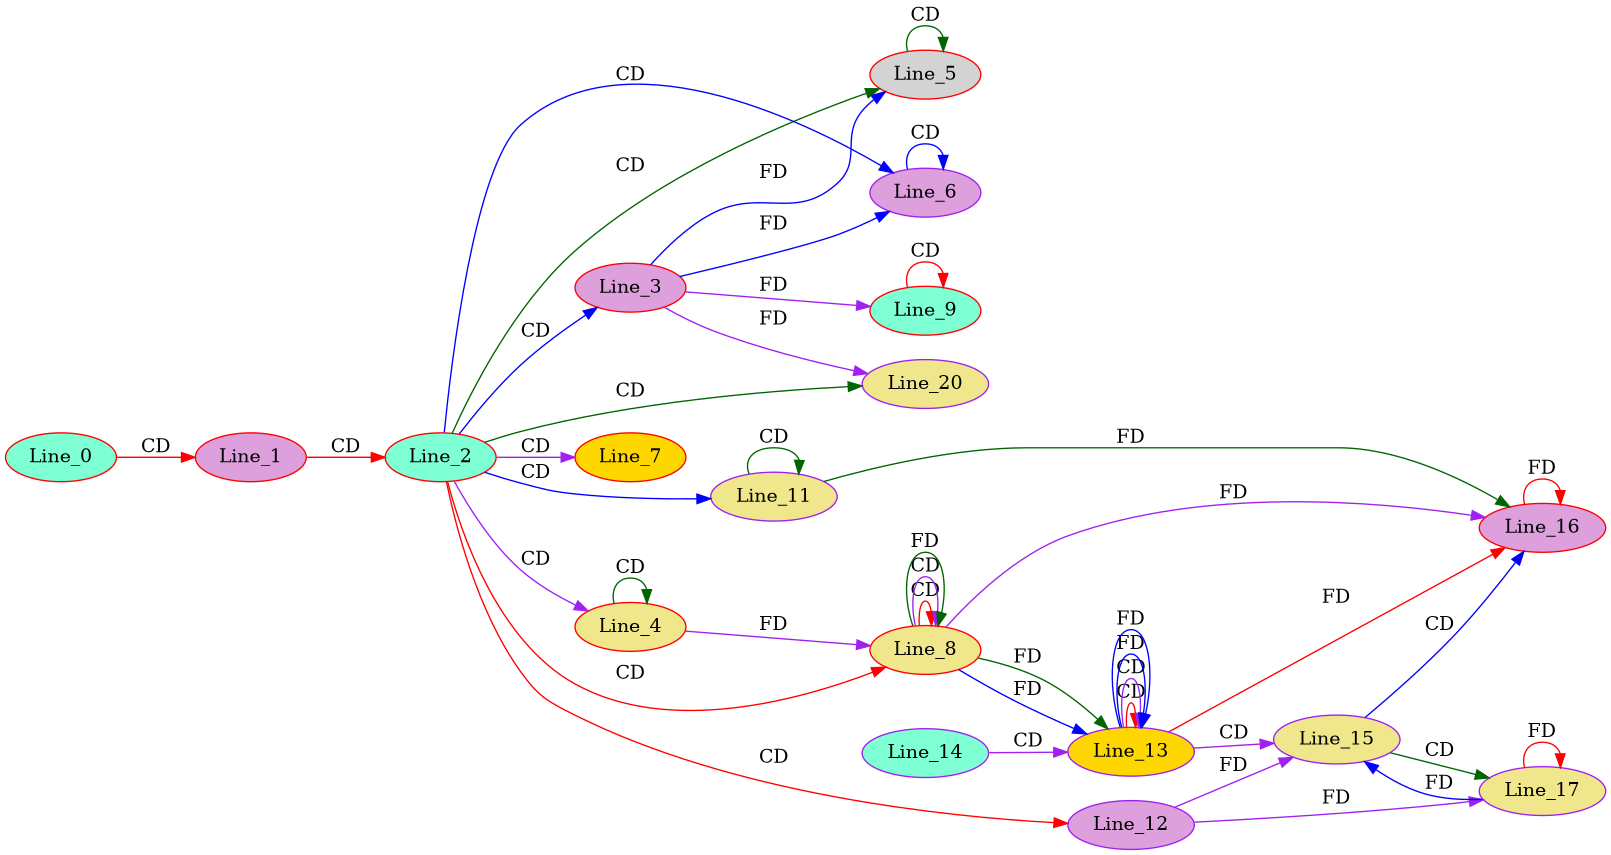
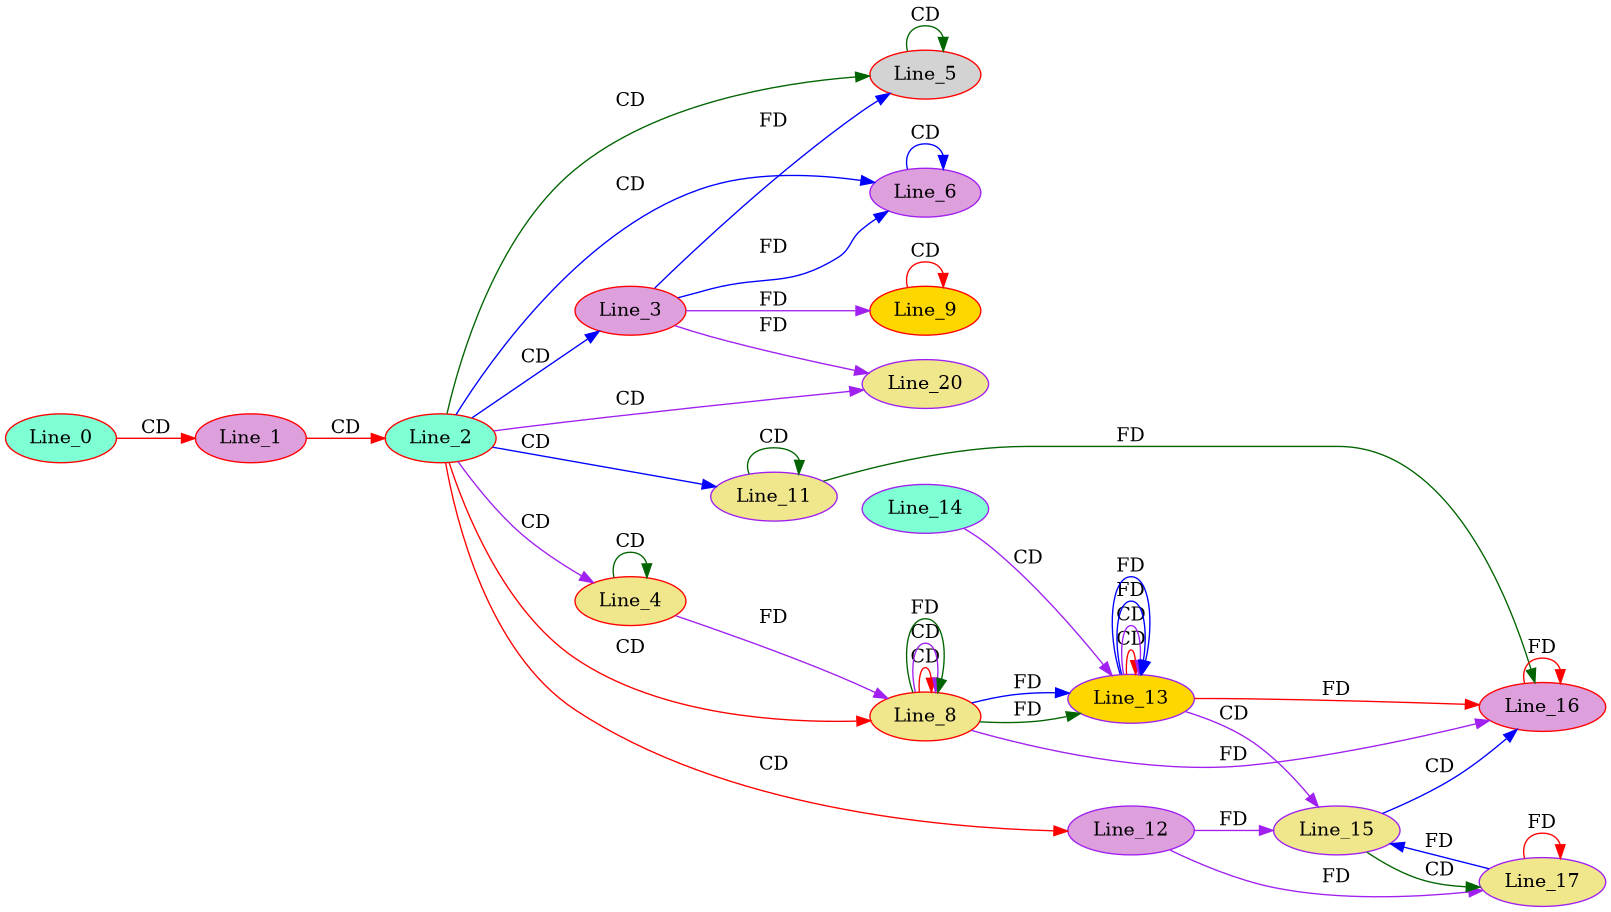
node "Line_9": fillcolor aquamarine -> gold
edge "Line_2" -> "Line_20": color darkgreen -> purple
node "Line_7": removed
